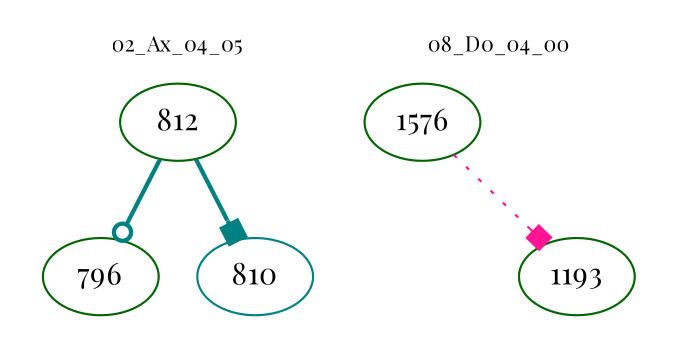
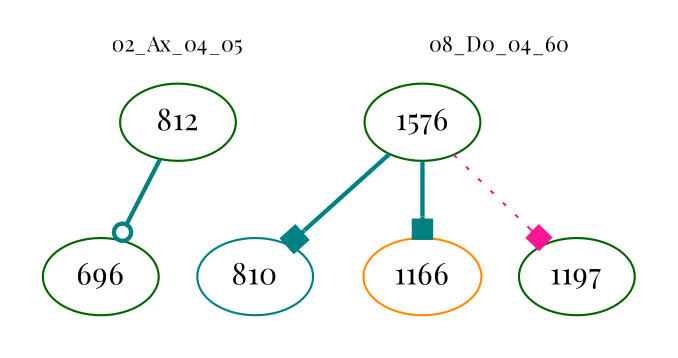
cluster "08_D0_04_00": label "08_D0_04_00" -> "08_D0_04_60"
edge "812" -> "810": now "1576" -> "810"
node "796": label "796" -> "696"
node "1166": added
node "1193": label "1193" -> "1197"
